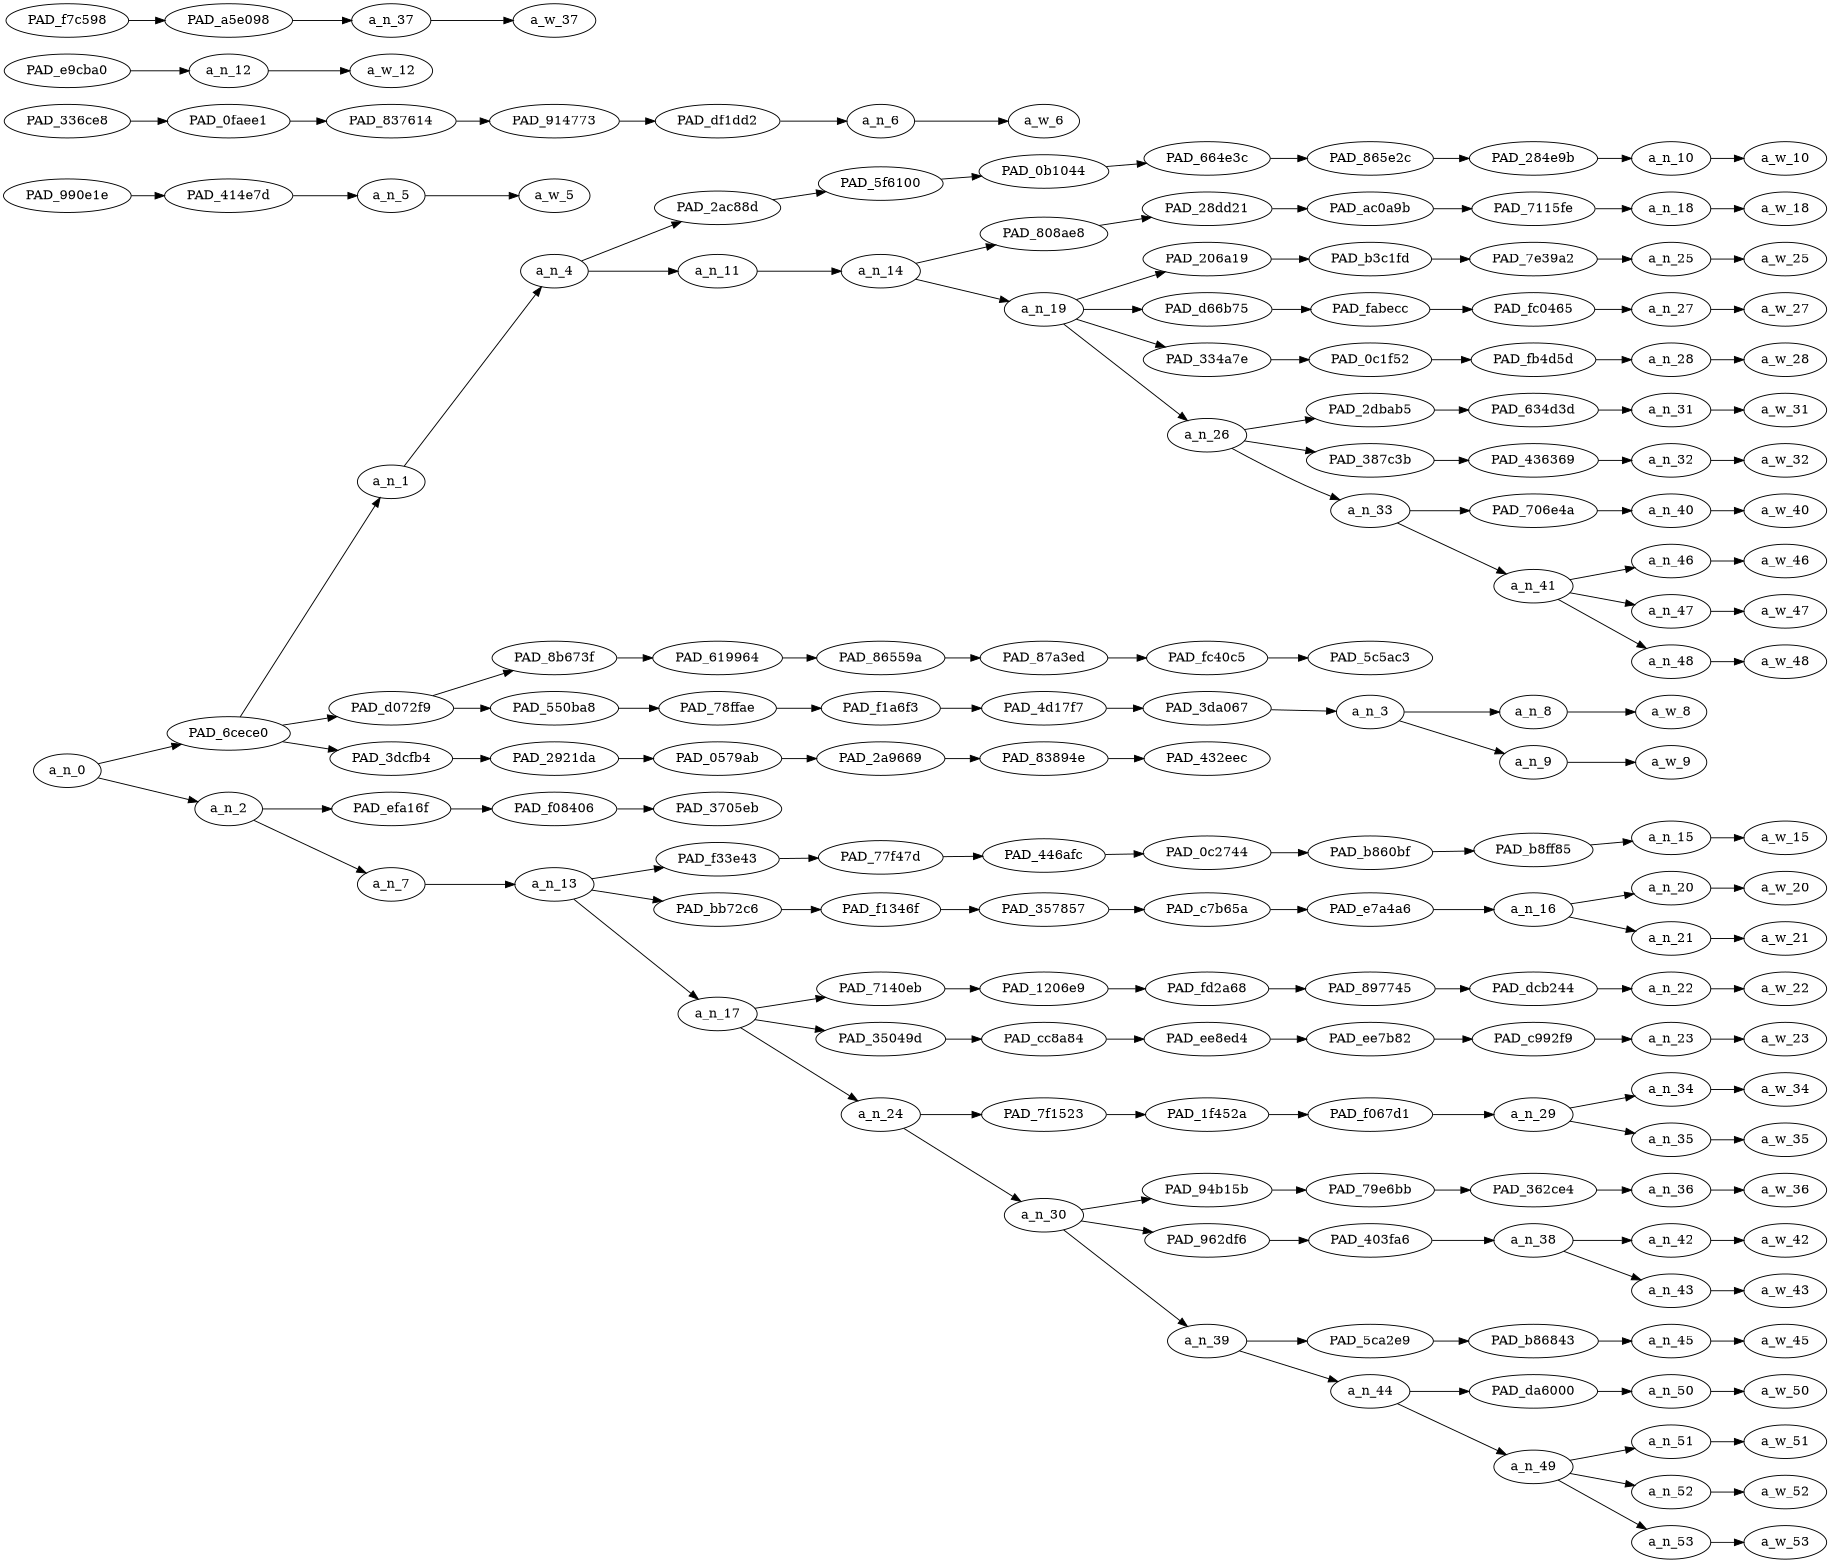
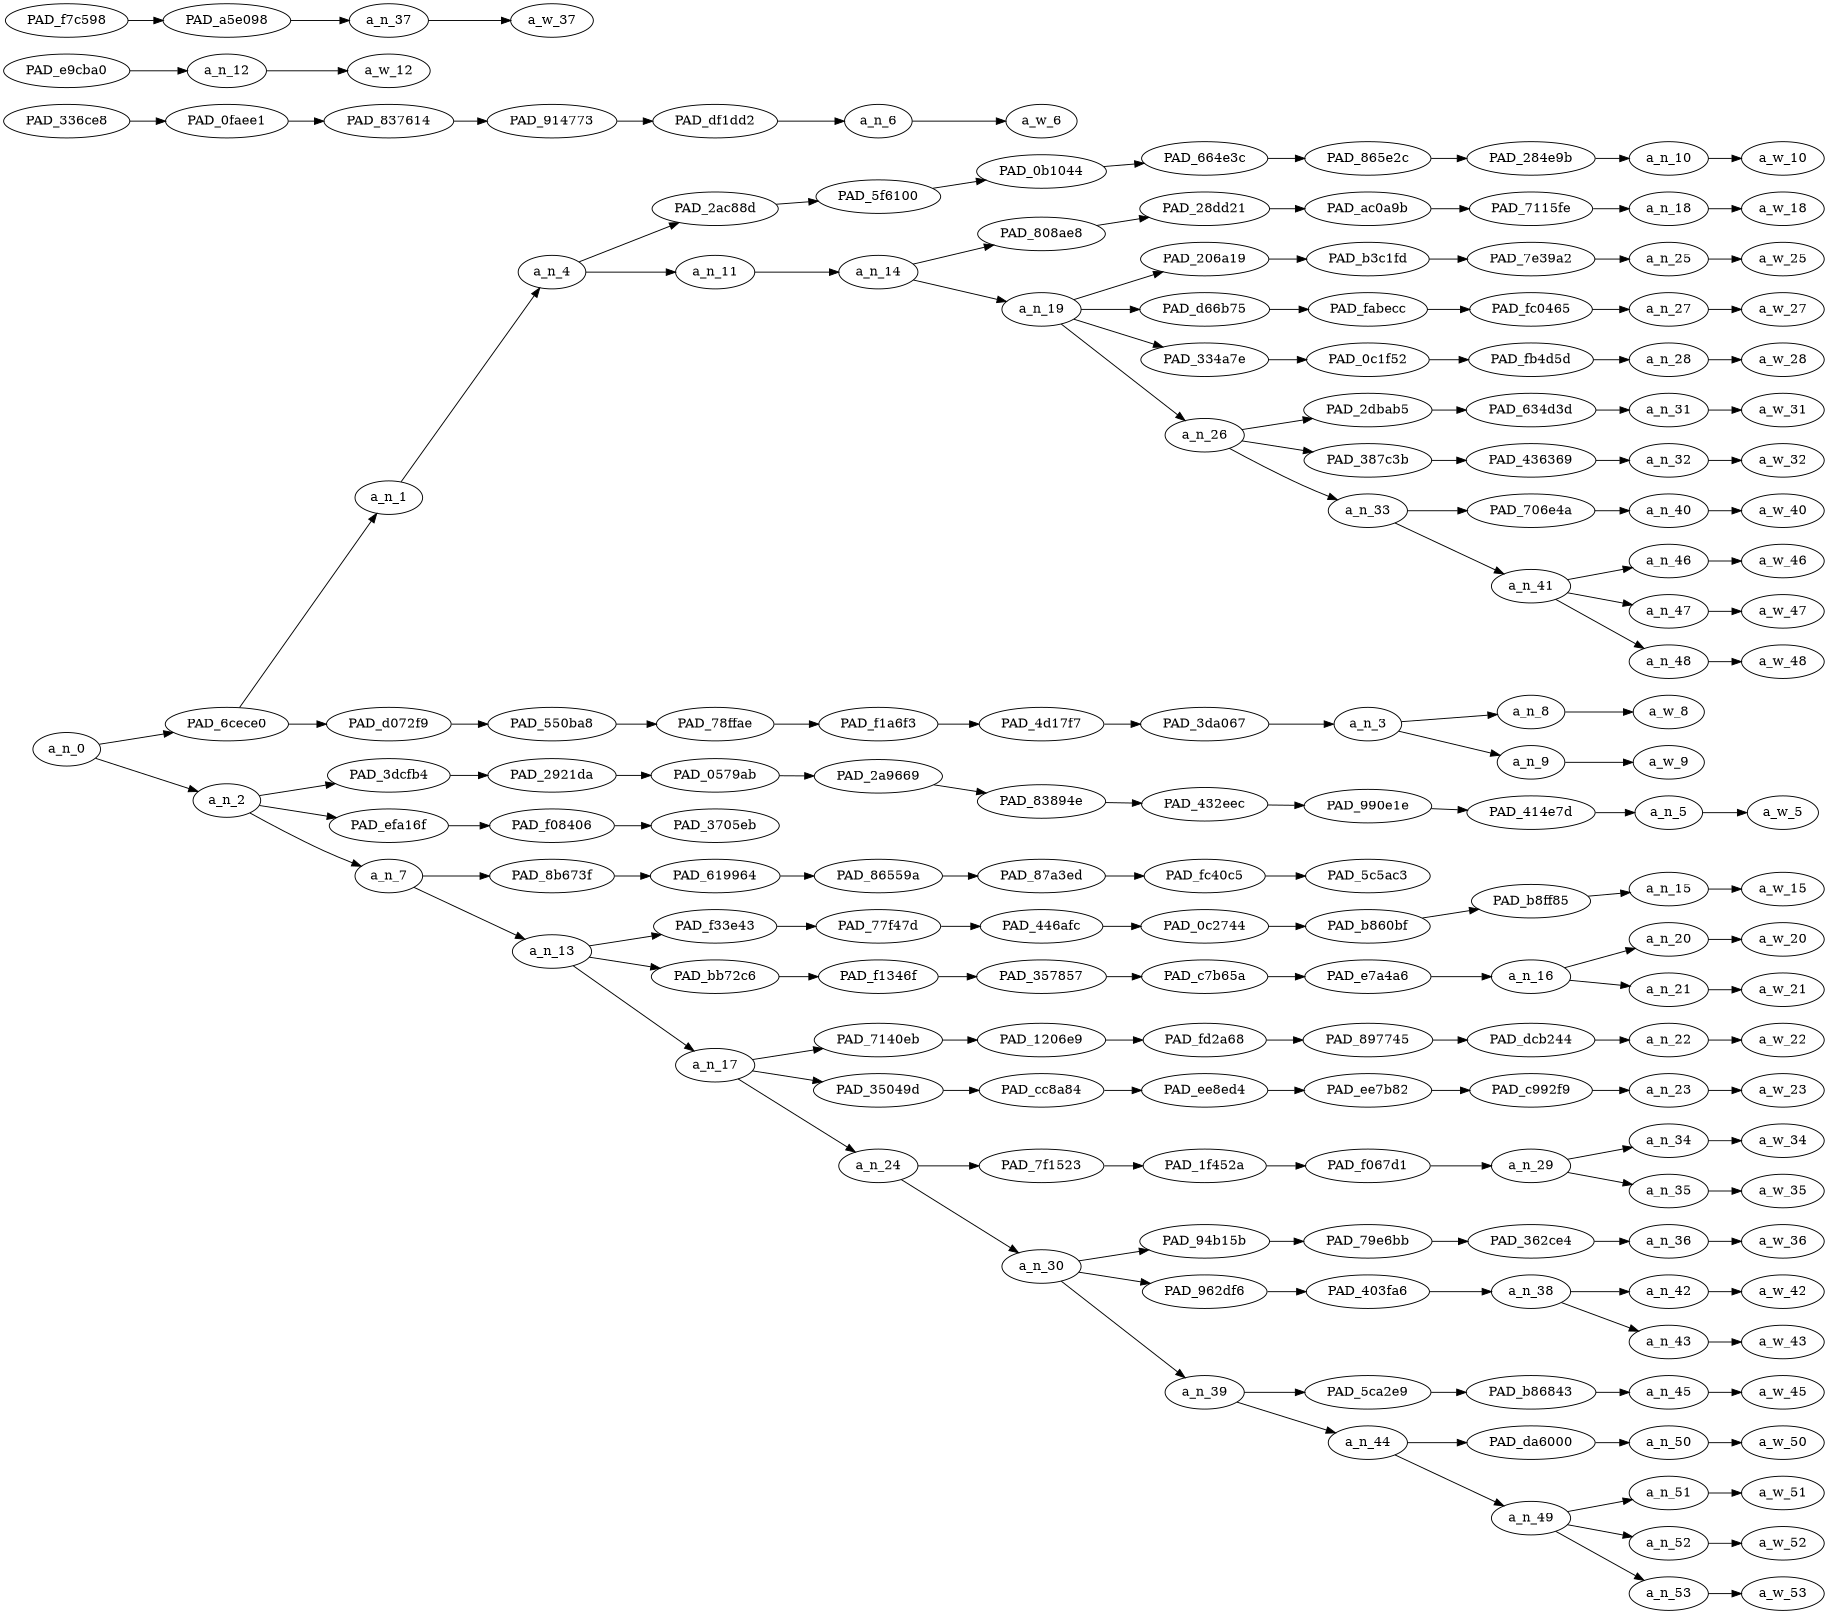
edge "PAD_d072f9" -> "PAD_8b673f": now "a_n_7" -> "PAD_8b673f"
edge "PAD_6cece0" -> "PAD_3dcfb4": now "a_n_2" -> "PAD_3dcfb4"
edge "PAD_432eec" -> "PAD_990e1e": added
